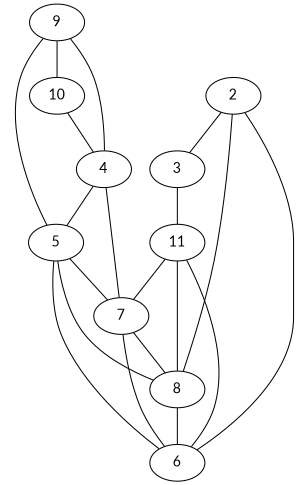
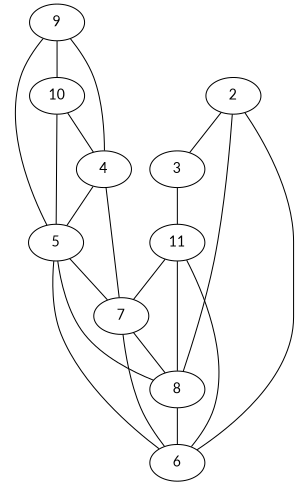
edge "10" -- "5": added
